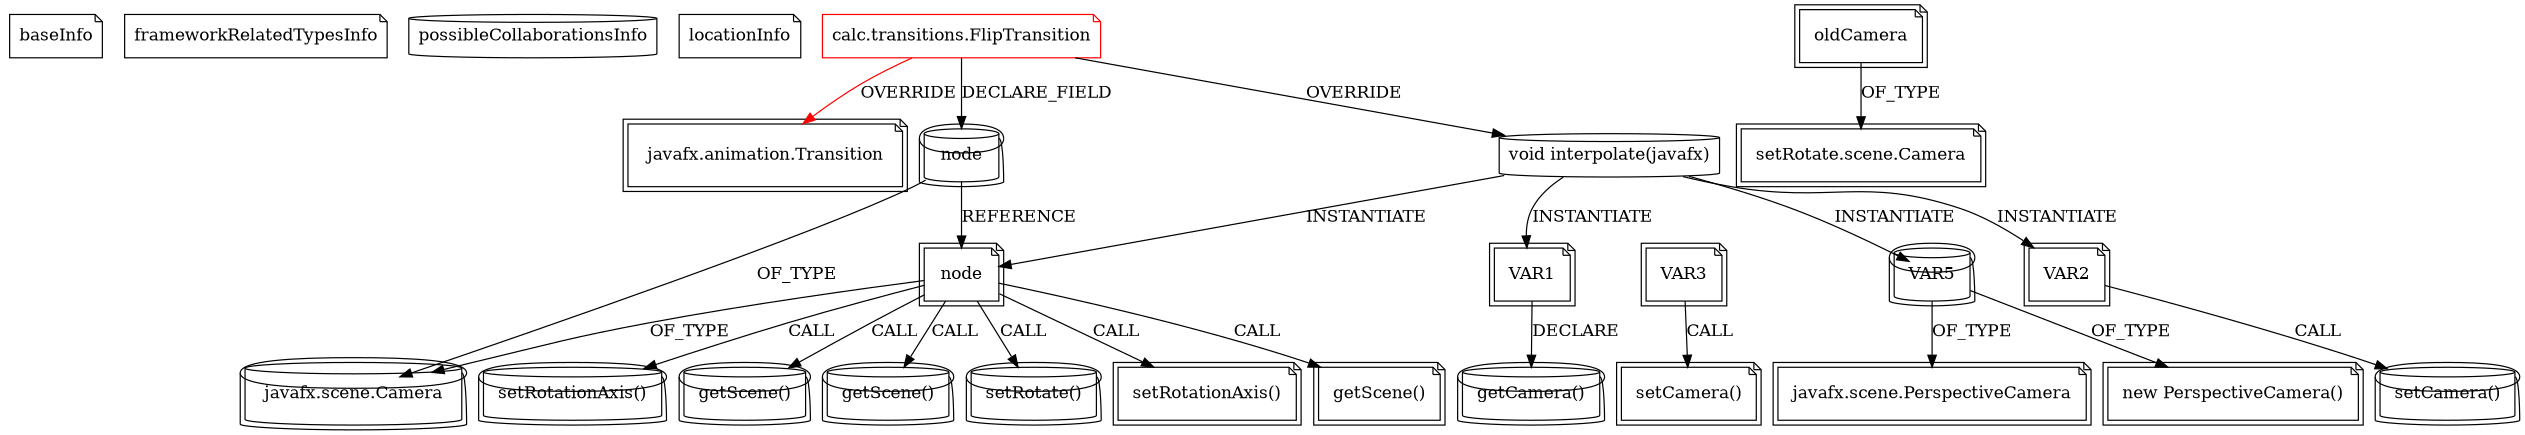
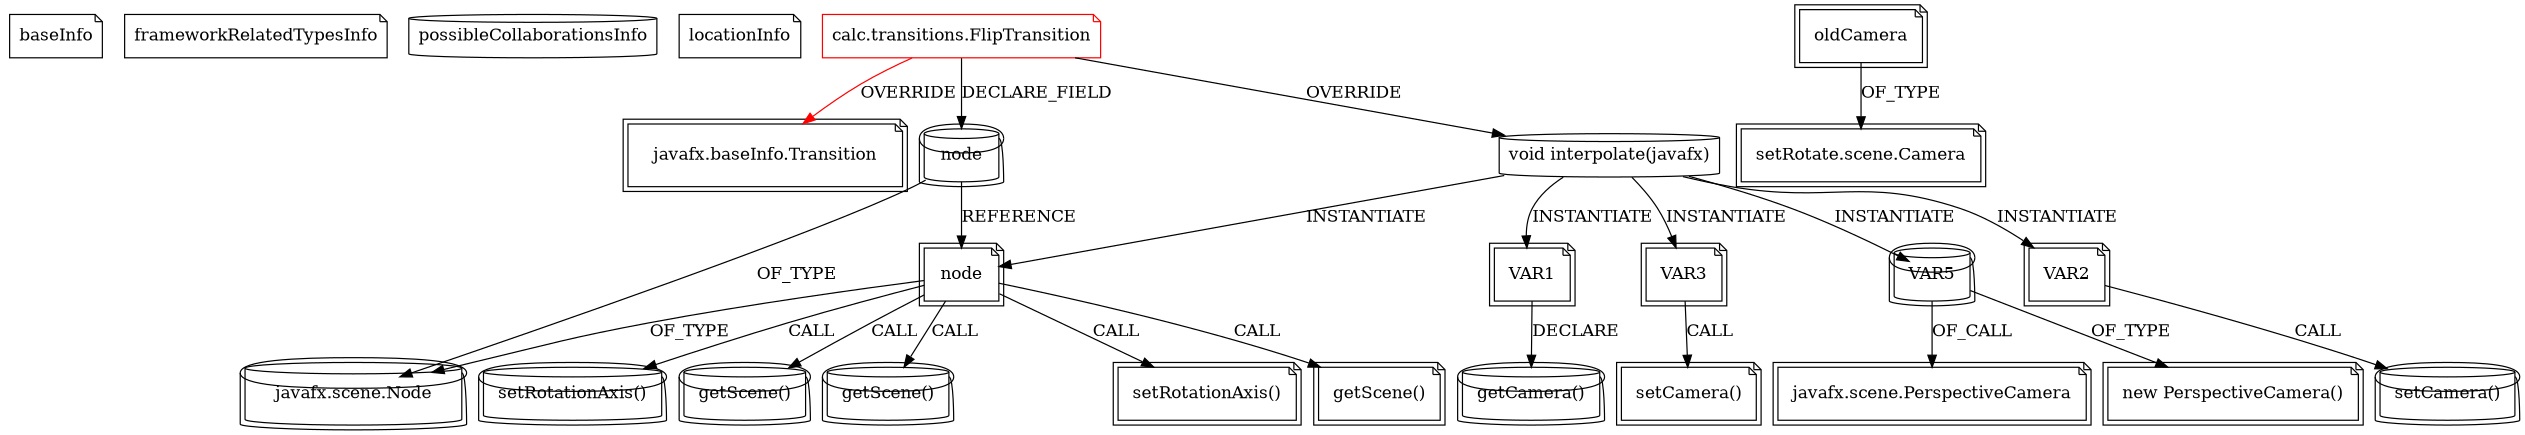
node "javafx.animation.Transition": label "javafx.animation.Transition" -> "javafx.baseInfo.Transition"
edge "void interpolate(javafx)" -> "VAR3": added, label "INSTANTIATE"
edge "VAR5" -> "javafx.scene.PerspectiveCamera": label "OF_TYPE" -> "OF_CALL"
node "javafx.scene.Camera": label "javafx.scene.Camera" -> "javafx.scene.Node"
node "setRotate()": removed
